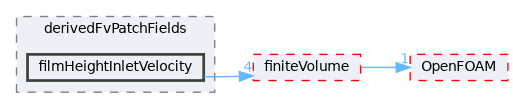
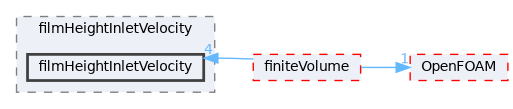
cluster "derivedFvPatchFields": label "derivedFvPatchFields" -> "filmHeightInletVelocity"
edge "filmHeightInletVelocity" -> "finiteVolume": reversed
